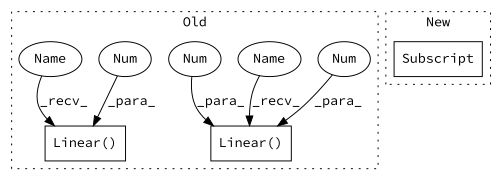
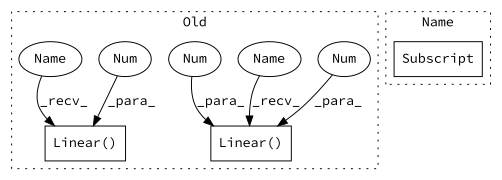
cluster "New": label "New" -> "Name"
